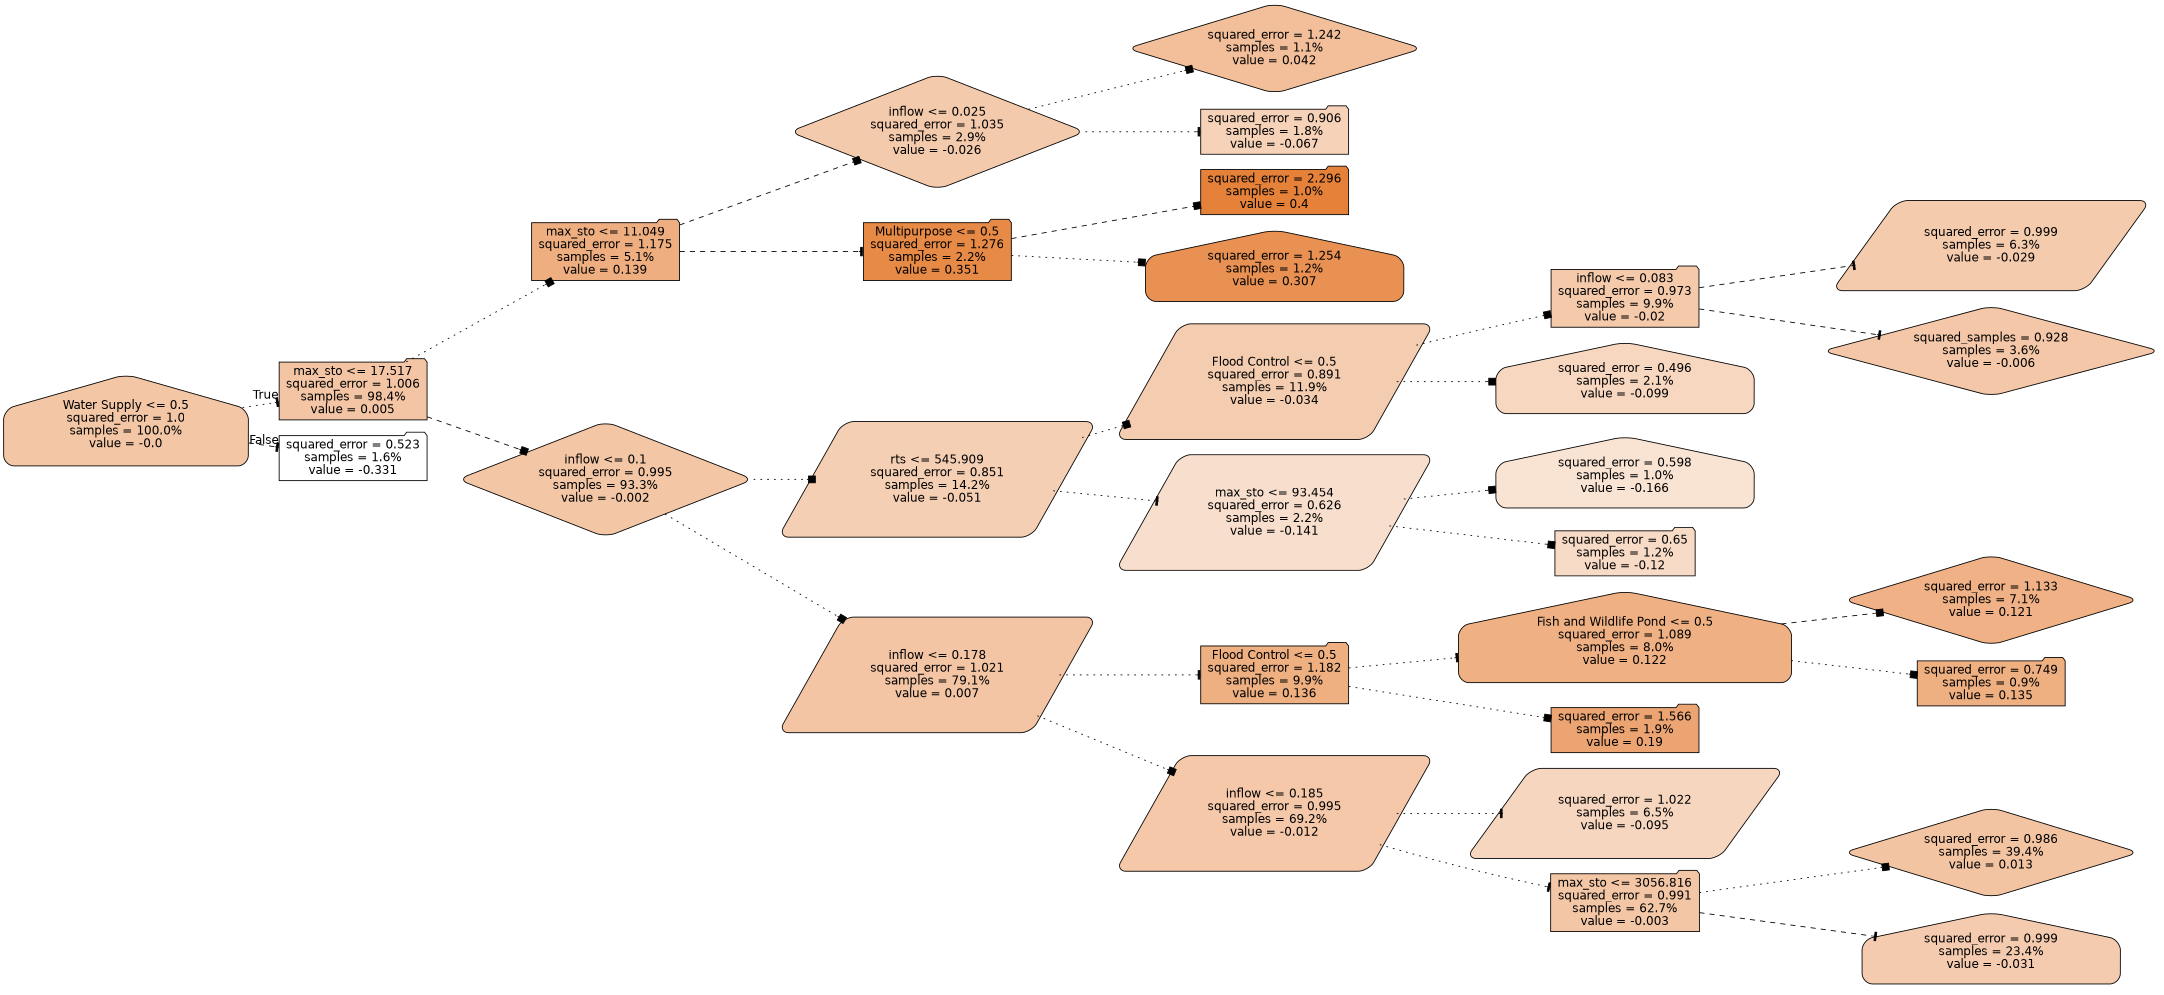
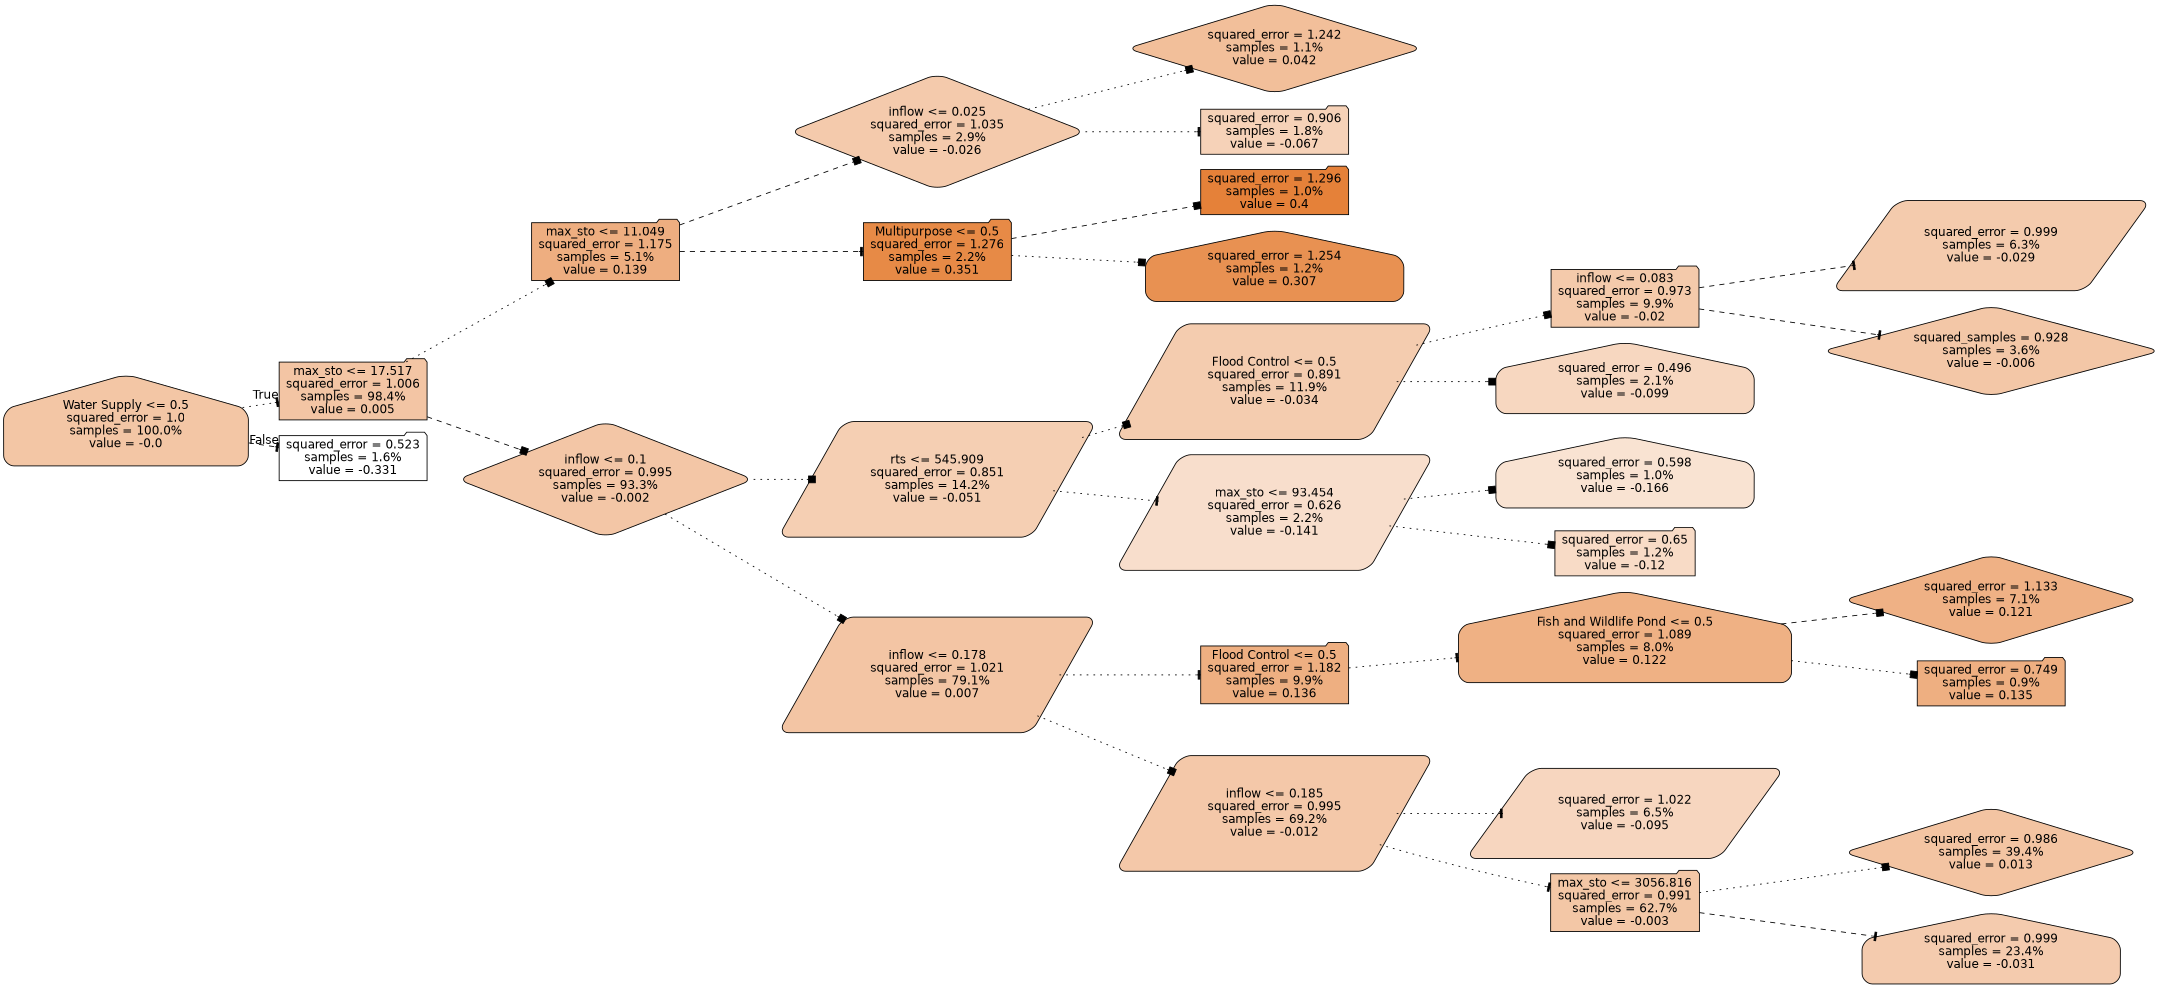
node "squared_error = 2.296 samples = 1.0% value = 0.4": label "squared_error = 2.296 samples = 1.0% value = 0.4" -> "squared_error = 1.296 samples = 1.0% value = 0.4"
node "squared_error = 1.566 samples = 1.9% value = 0.19": removed
